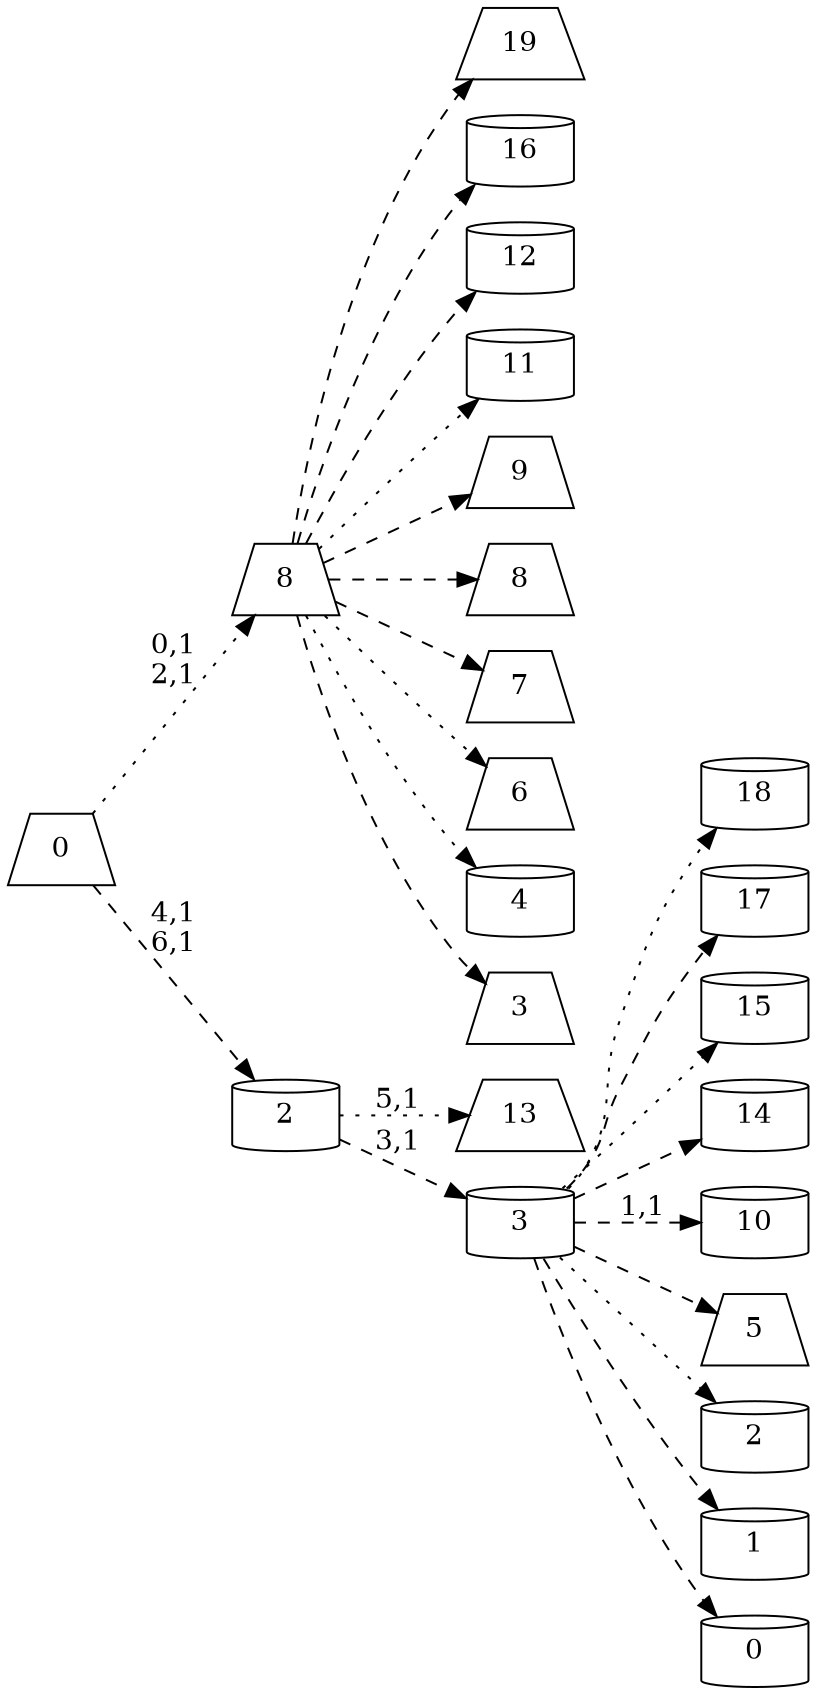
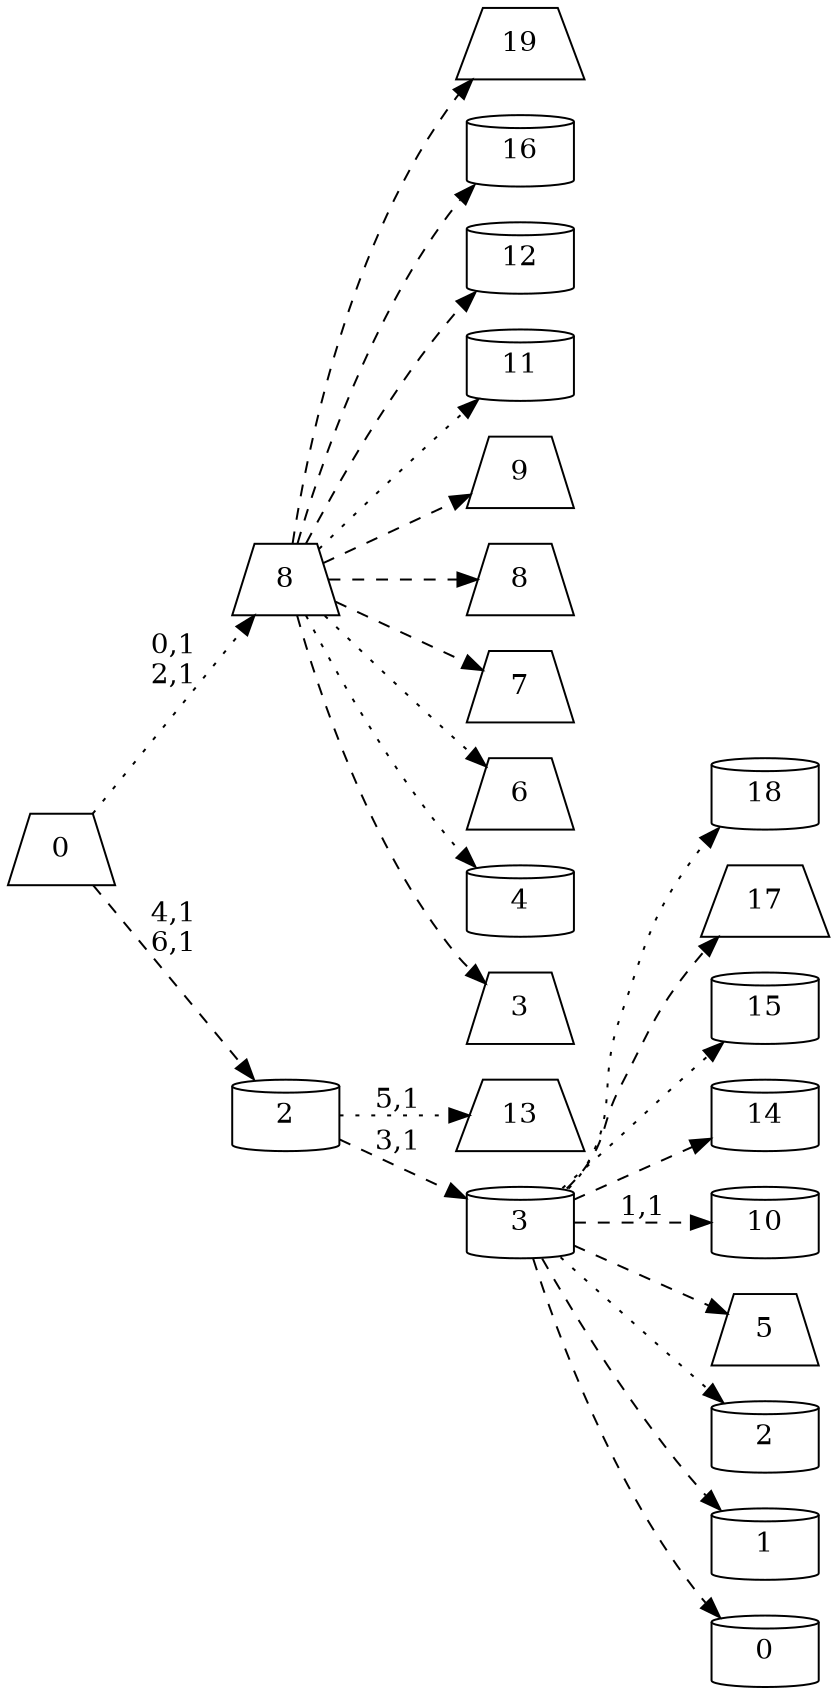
node "17": shape cylinder -> trapezium
